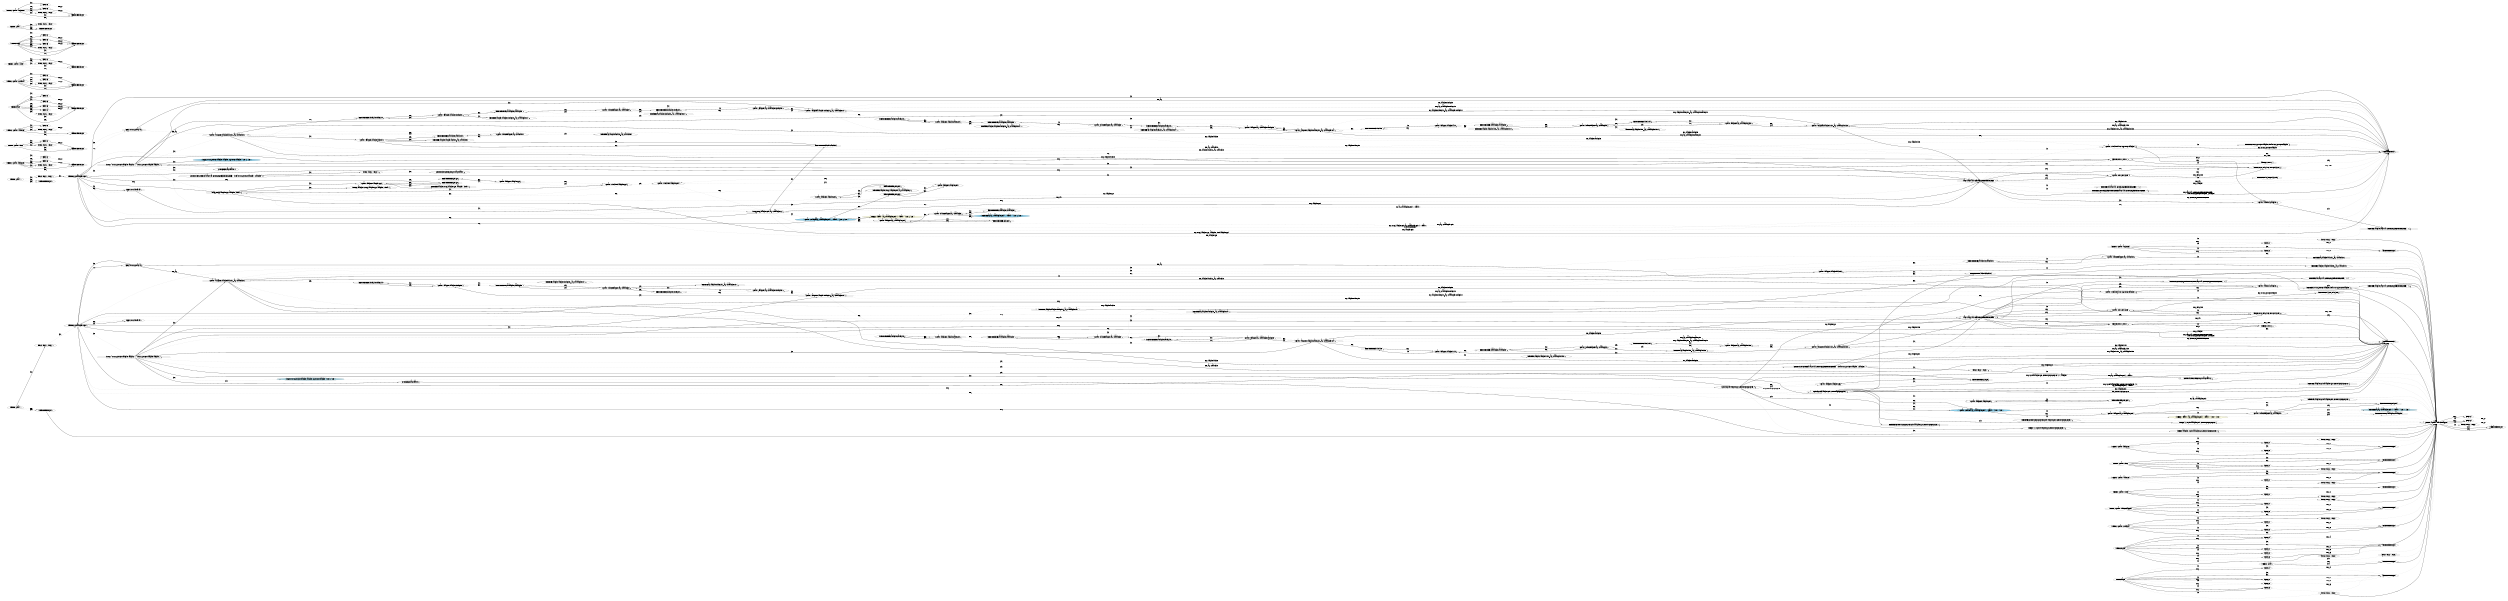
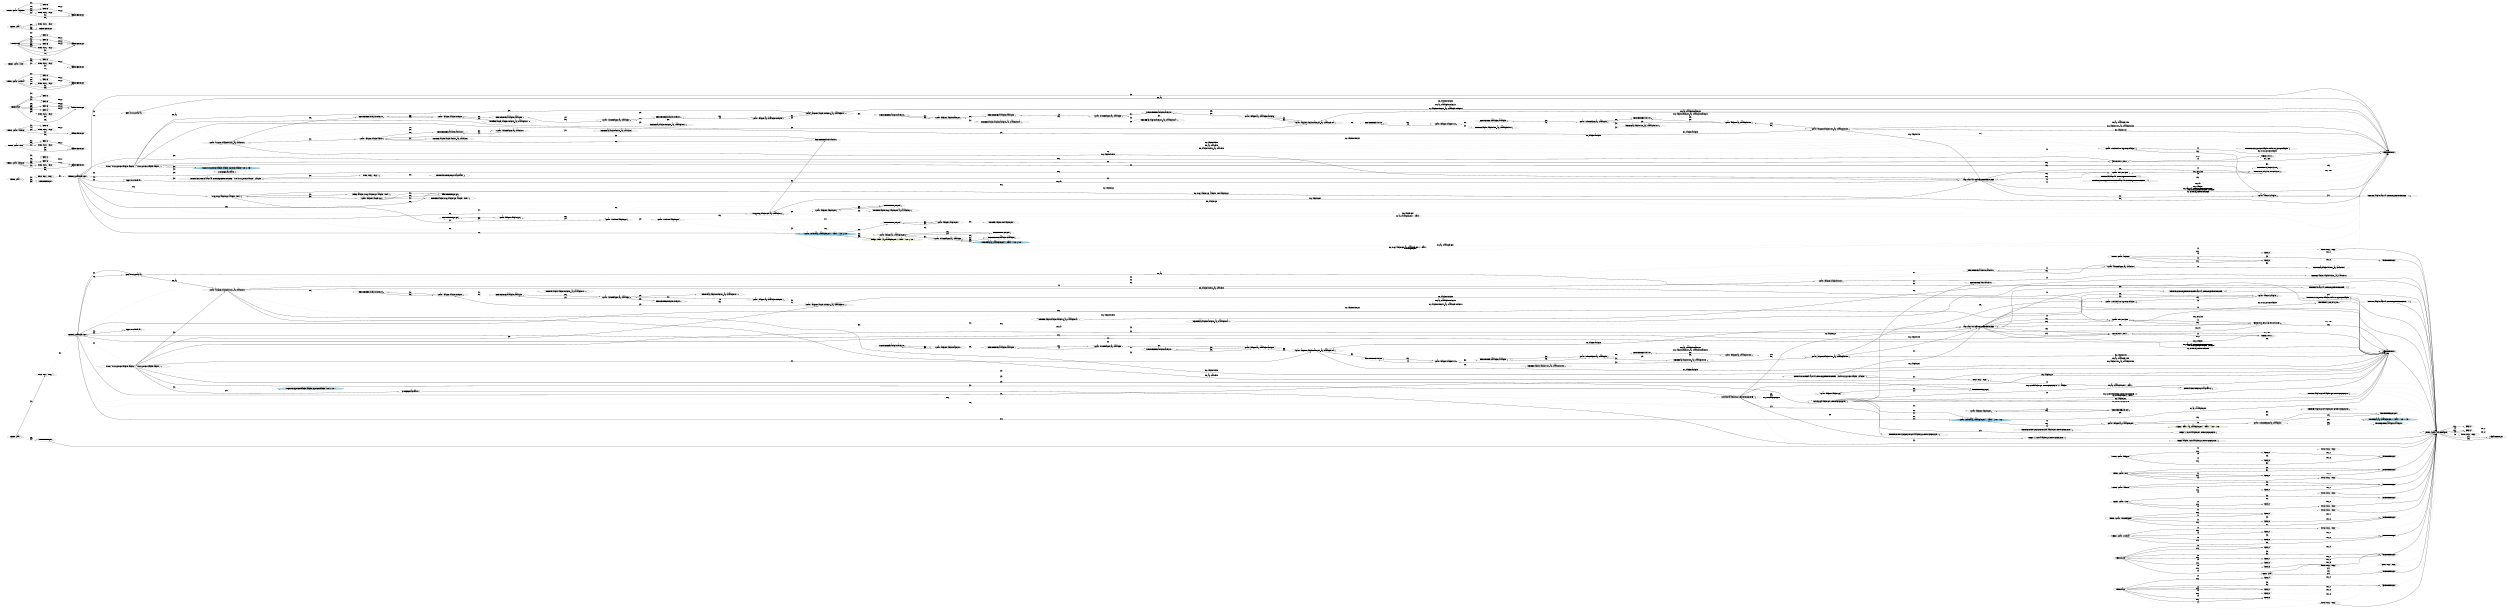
node "(IDENTIFIER,rblkcipher,sizeof(rblkcipher.geniv))": added
